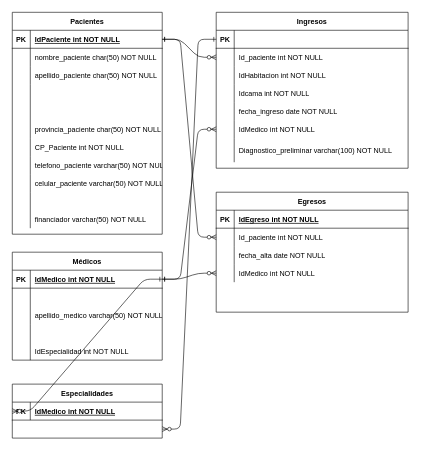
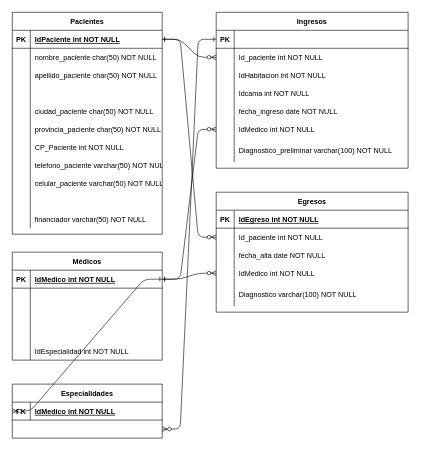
node "ciudad_paciente char(50) NOT NULL": added
node "Diagnostico varchar(100) NOT NULL": added
node "apellido_medico varchar(50) NOT NULL": removed
